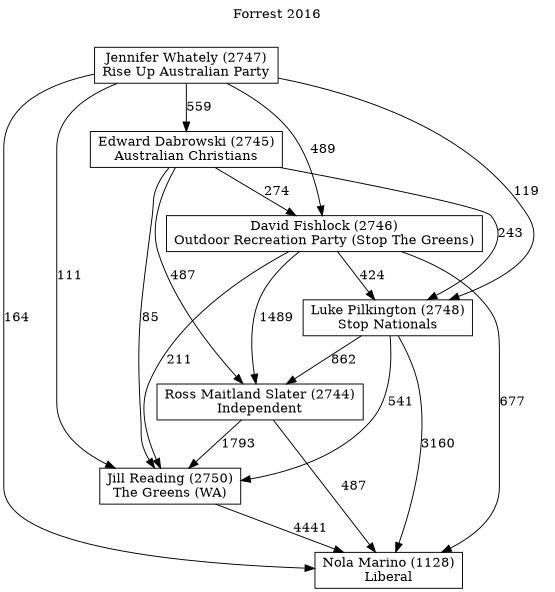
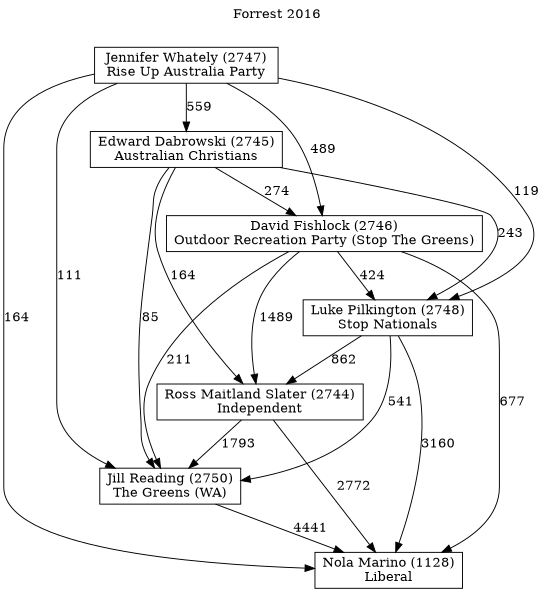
node "Jennifer Whately (2747) Rise Up Australian Party": label "Jennifer Whately (2747) Rise Up Australian Party" -> "Jennifer Whately (2747) Rise Up Australia Party"
edge "Edward Dabrowski (2745) Australian Christians" -> "Ross Maitland Slater (2744) Independent": label "487" -> "164"
edge "Ross Maitland Slater (2744) Independent" -> "Nola Marino (1128) Liberal": label "487" -> "2772"
